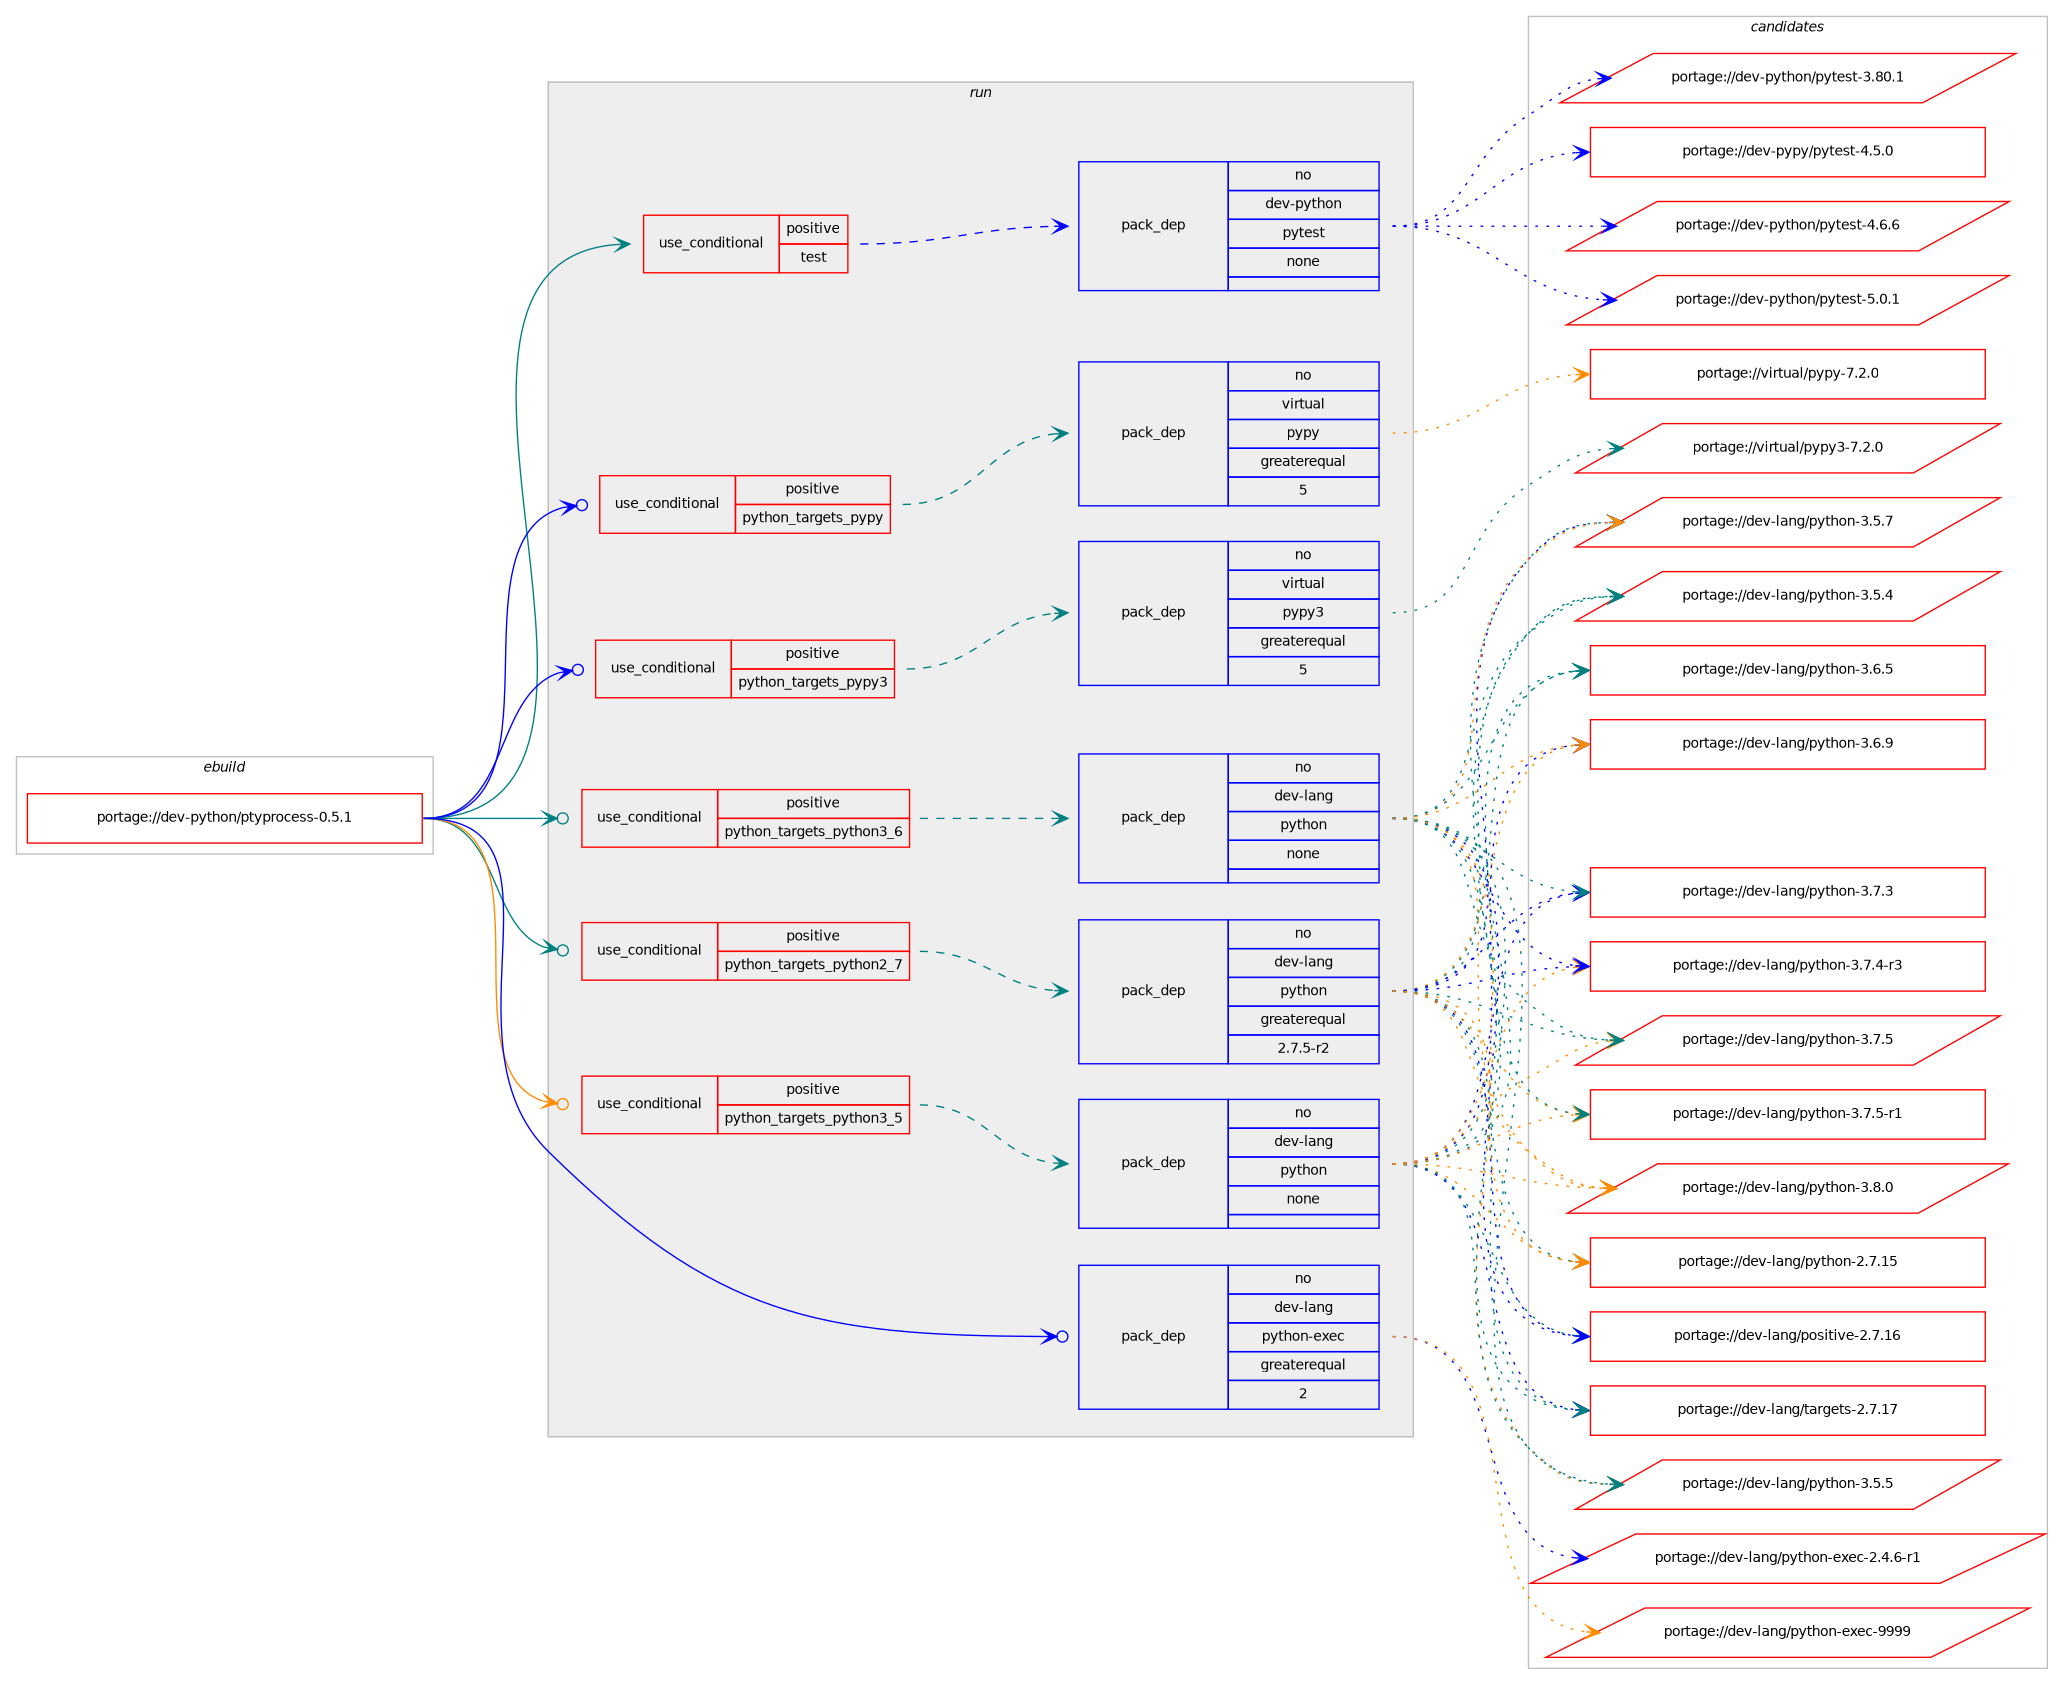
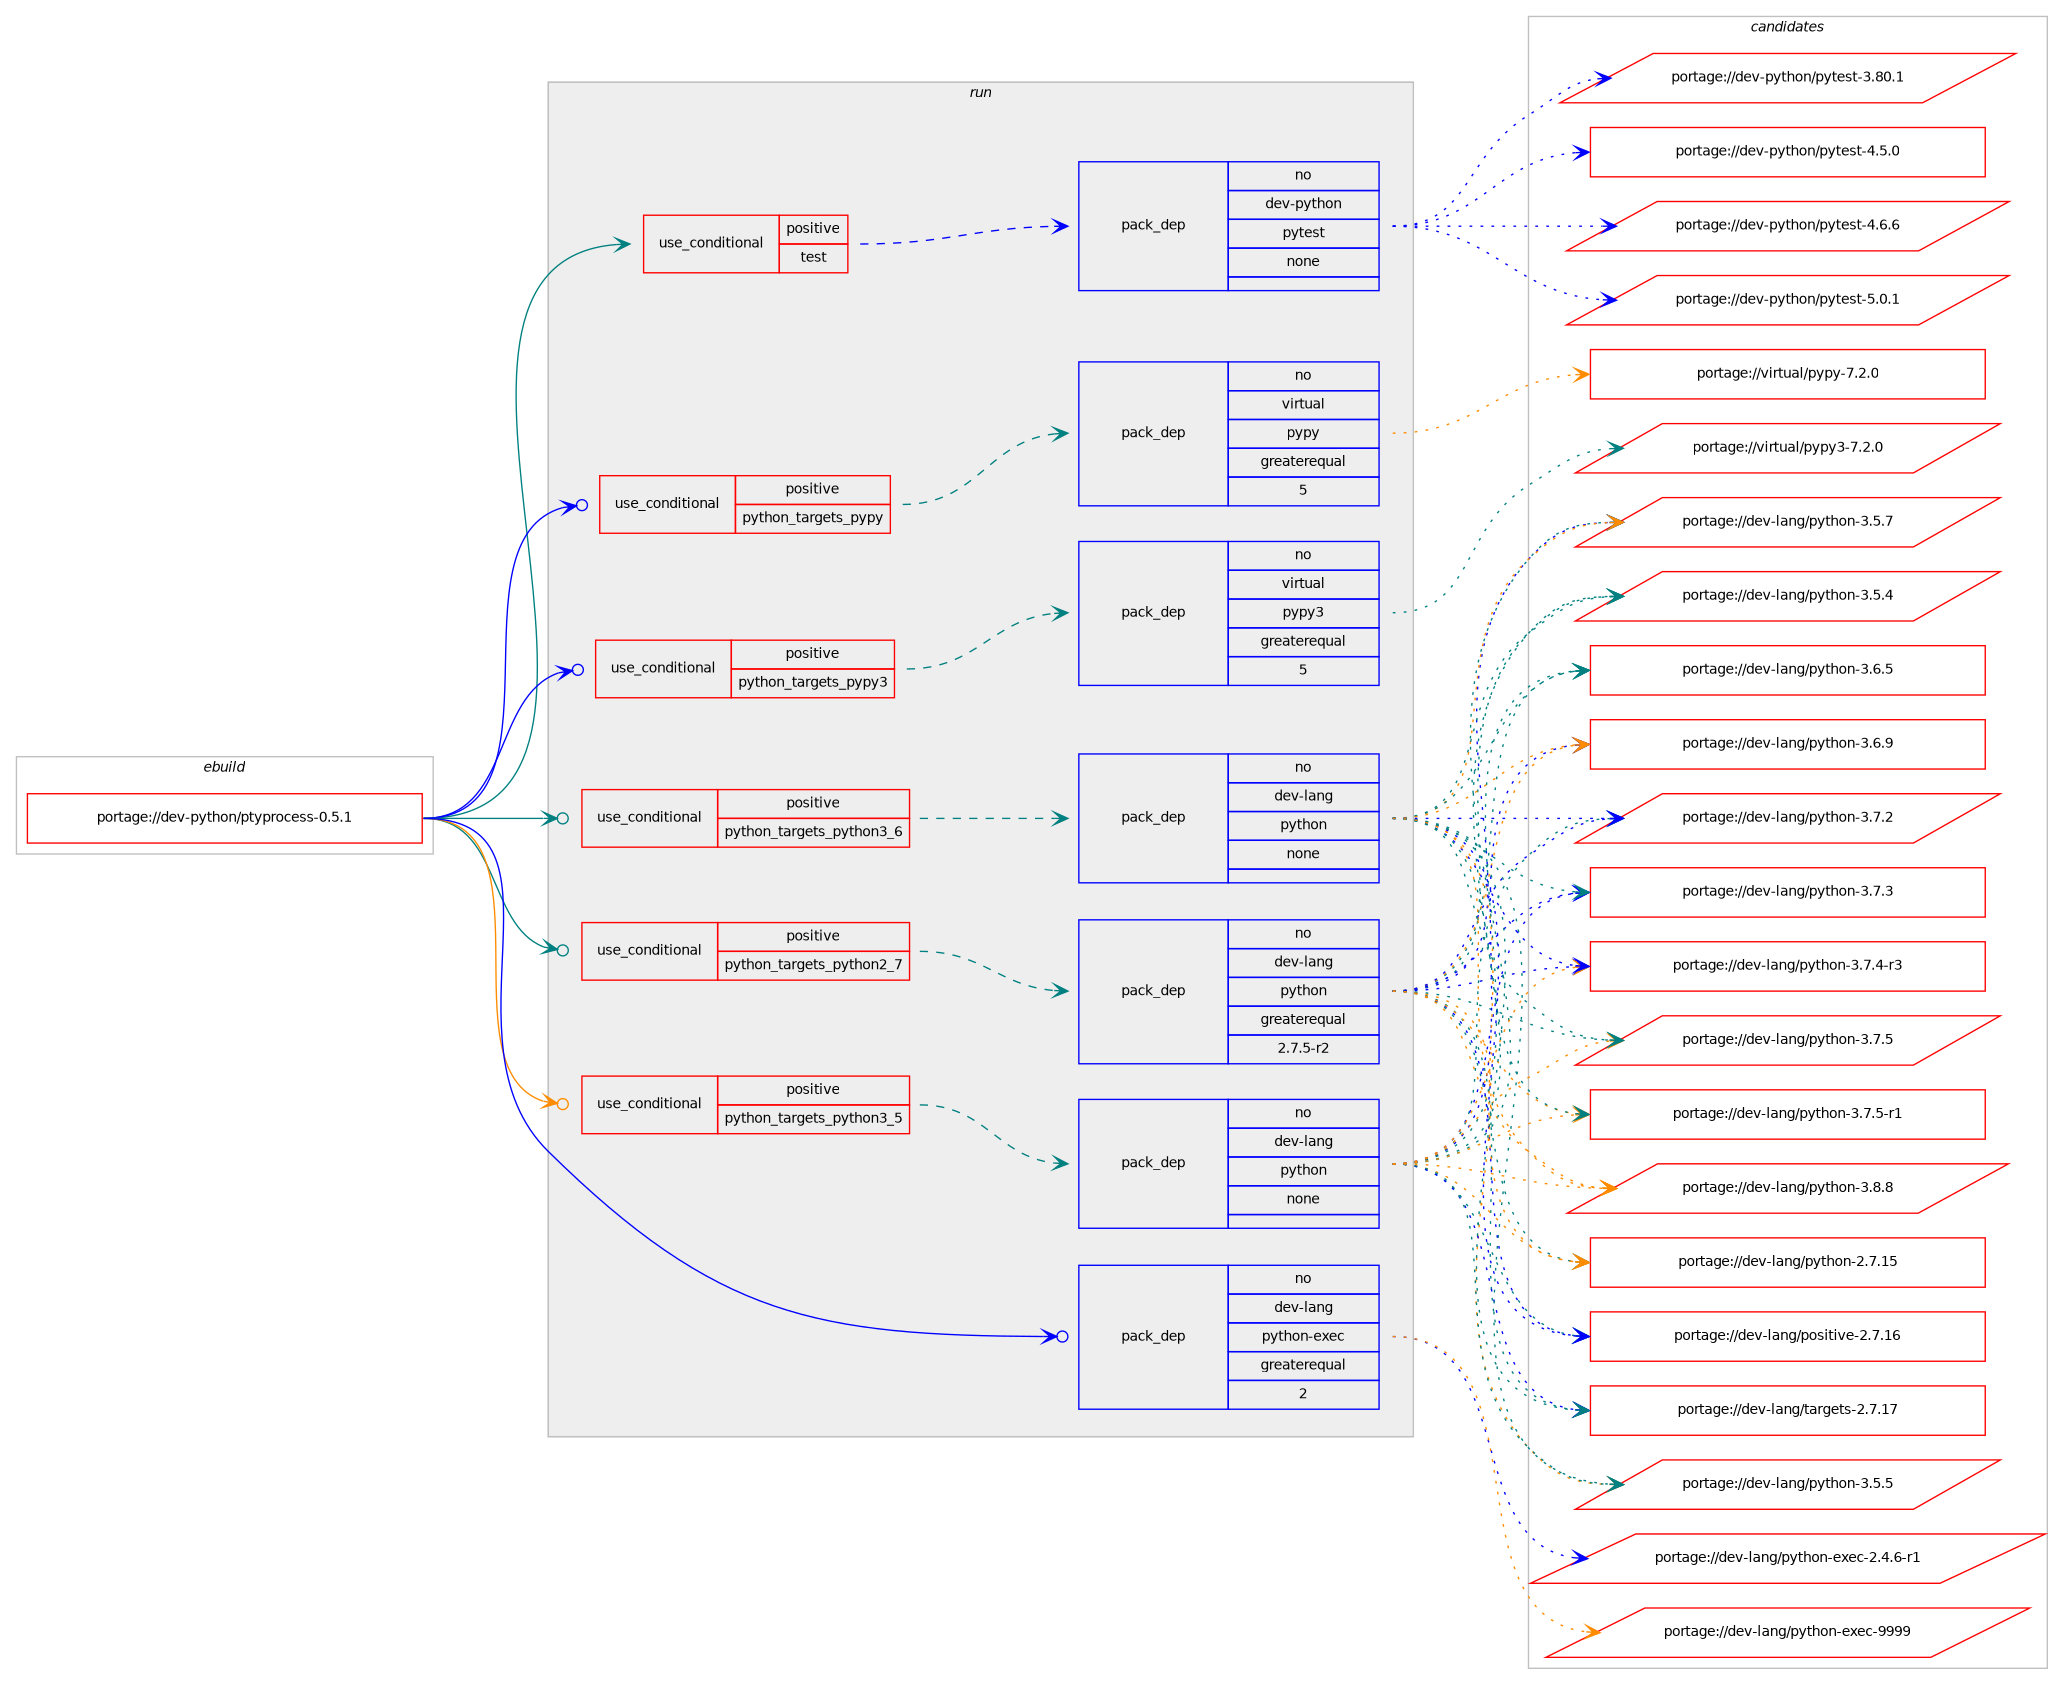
node "portage://dev-pypy/pytest-4.5.0": label "portage://dev-pypy/pytest-4.5.0" -> "portage://dev-python/pytest-4.5.0"
node "portage://dev-lang/python-3.7.2": added
node "portage://dev-lang/python-3.8.0": label "portage://dev-lang/python-3.8.0" -> "portage://dev-lang/python-3.8.8"
